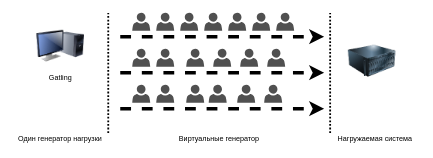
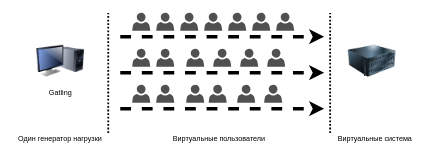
node "Gatling": moved (60, 46) -> (60, 61)
node "Виртуальные генератор": label "Виртуальные генератор" -> "Виртуальные пользователи"
node "Нагружаемая система": label "Нагружаемая система" -> "Виртуальные система"
